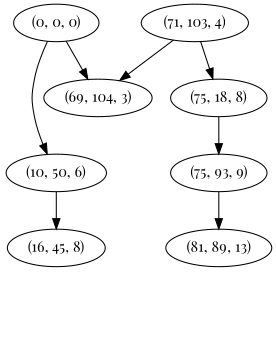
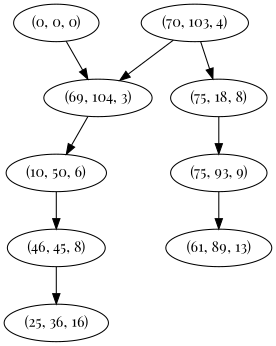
node "(71, 103, 4)": label "(71, 103, 4)" -> "(70, 103, 4)"
edge "(0, 0, 0)" -> "(10, 50, 6)": now "(69, 104, 3)" -> "(10, 50, 6)"
node "(16, 45, 8)": label "(16, 45, 8)" -> "(46, 45, 8)"
node "(81, 89, 13)": label "(81, 89, 13)" -> "(61, 89, 13)"
node "(25, 36, 16)": added
